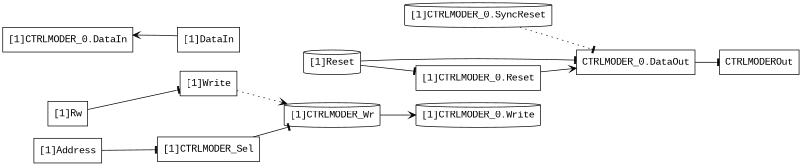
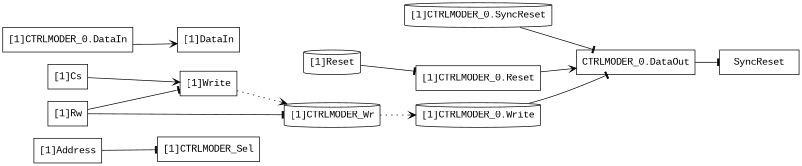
edge "[1]DataIn" -> "[1]CTRLMODER_0.DataIn": reversed
edge "[1]CTRLMODER_0.SyncReset" -> "CTRLMODER_0.DataOut": style dotted -> solid
edge "[1]Reset" -> "CTRLMODER_0.DataOut": now "[1]CTRLMODER_0.Write" -> "CTRLMODER_0.DataOut"
node "CTRLMODEROut": label "CTRLMODEROut" -> "SyncReset"
node "[1]Cs": added
edge "[1]CTRLMODER_Wr" -> "[1]CTRLMODER_0.Write": style solid -> dotted
edge "[1]CTRLMODER_Sel" -> "[1]CTRLMODER_Wr": now "[1]Rw" -> "[1]CTRLMODER_Wr"
